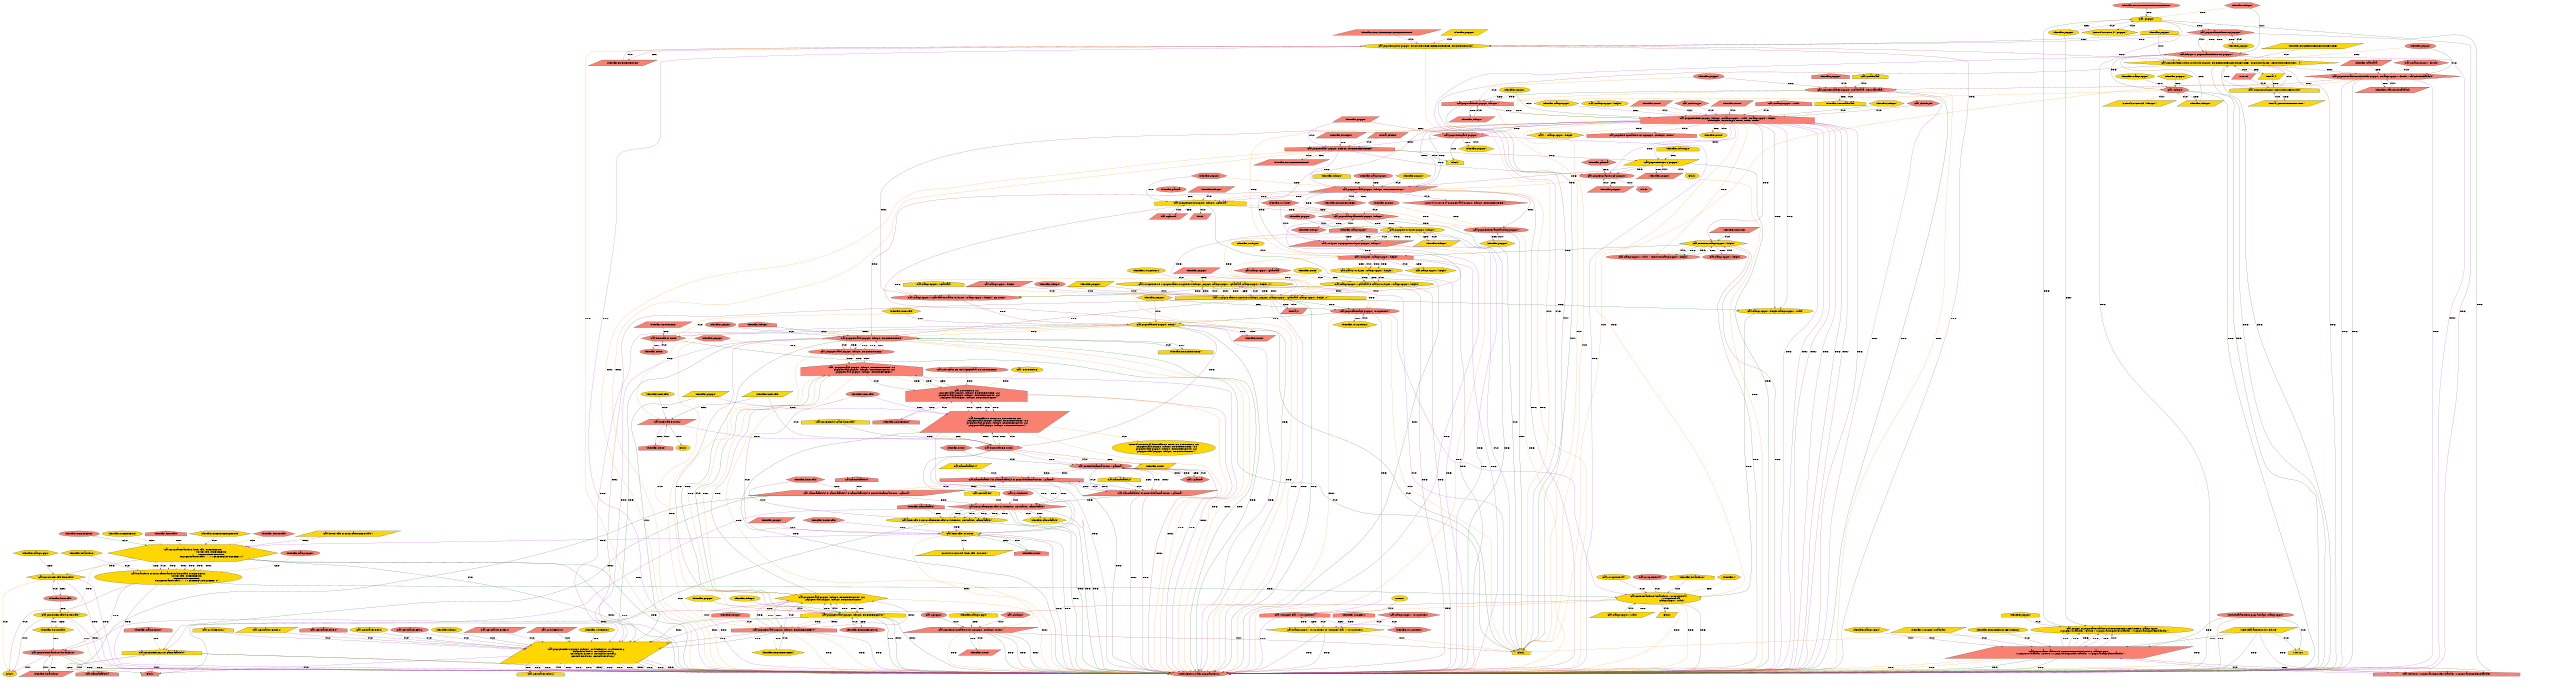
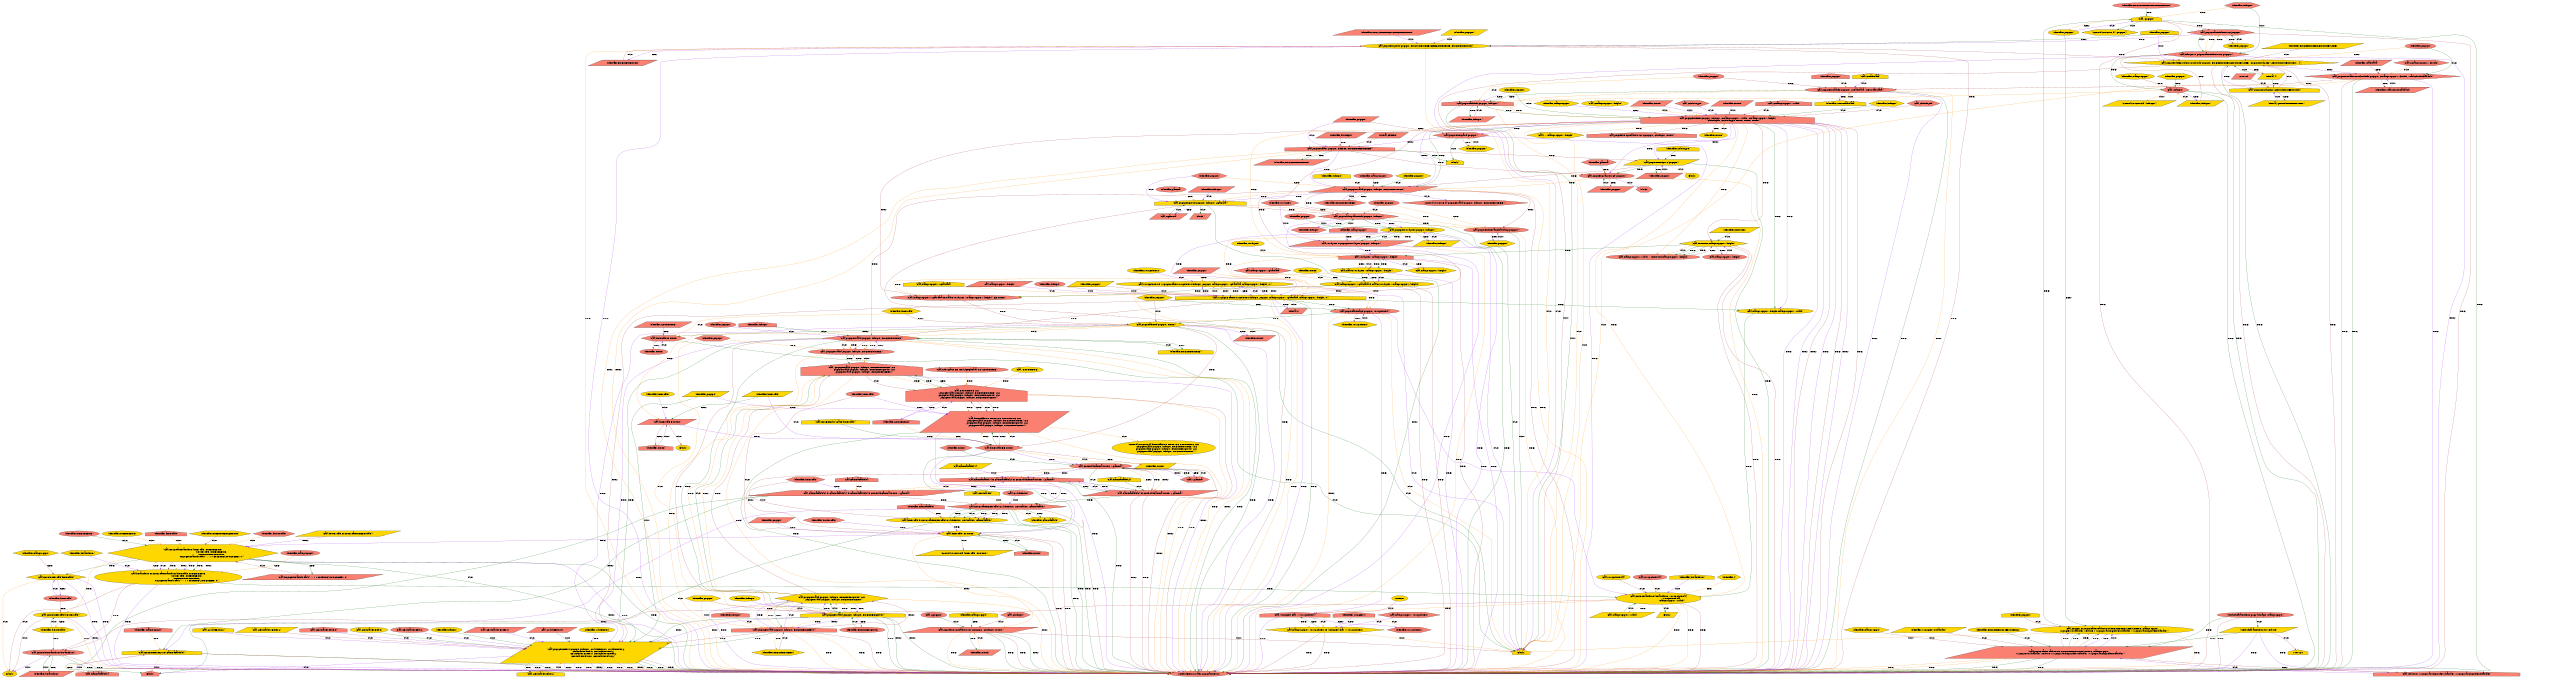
edge "(Call,png_set_read_fn(png_ptr, &read_data, user_read_data))" -> "(Call,png_read_info(png_ptr, info_ptr))": label "DDG: " -> "CFG: "
node "(Identifier,INT_MAX)": fillcolor salmon -> gold
edge "(Call,cmsBuildGamma(NULL, 1/gamma))" -> "(Call,hInProfile != NULL)": added, label "DDG:"
node "(Call,omp_get_max_threads() > 1 ? cmsFLAGS_NOCACHE : 0)": added
edge "(MethodParameterIn,png24_image *mainprog_ptr)" -> "1000120": now "(MethodParameterIn,png24_image *mainprog_ptr)" -> "(MethodParameterIn,int verbose)"
